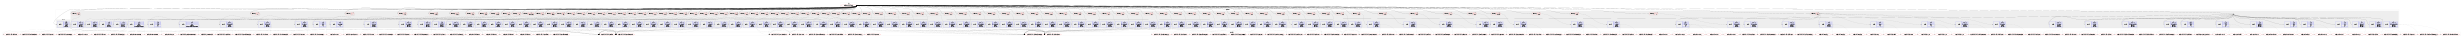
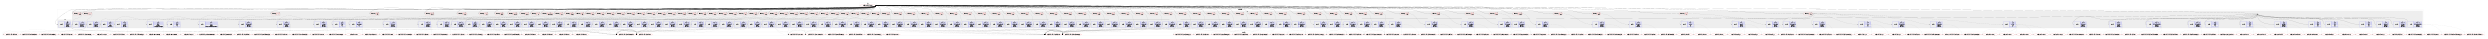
node "portage://dev-texlive/texlive-context-2023_p69108-r4": added
node "portage://dev-texlive/texlive-fontsextra-2021": label "portage://dev-texlive/texlive-fontsextra-2021" -> "langczechslovak://dev-texlive/texlive-fontsextra-2021"
